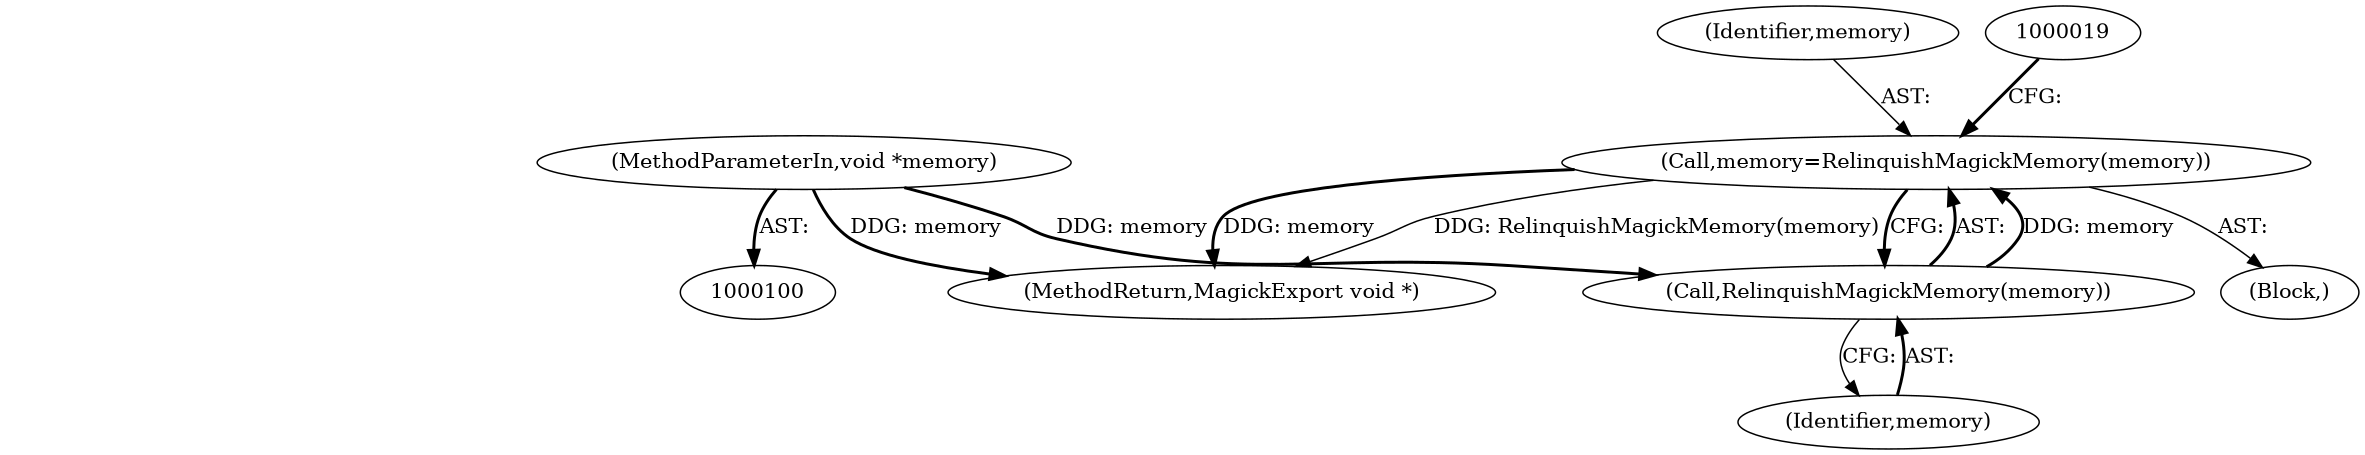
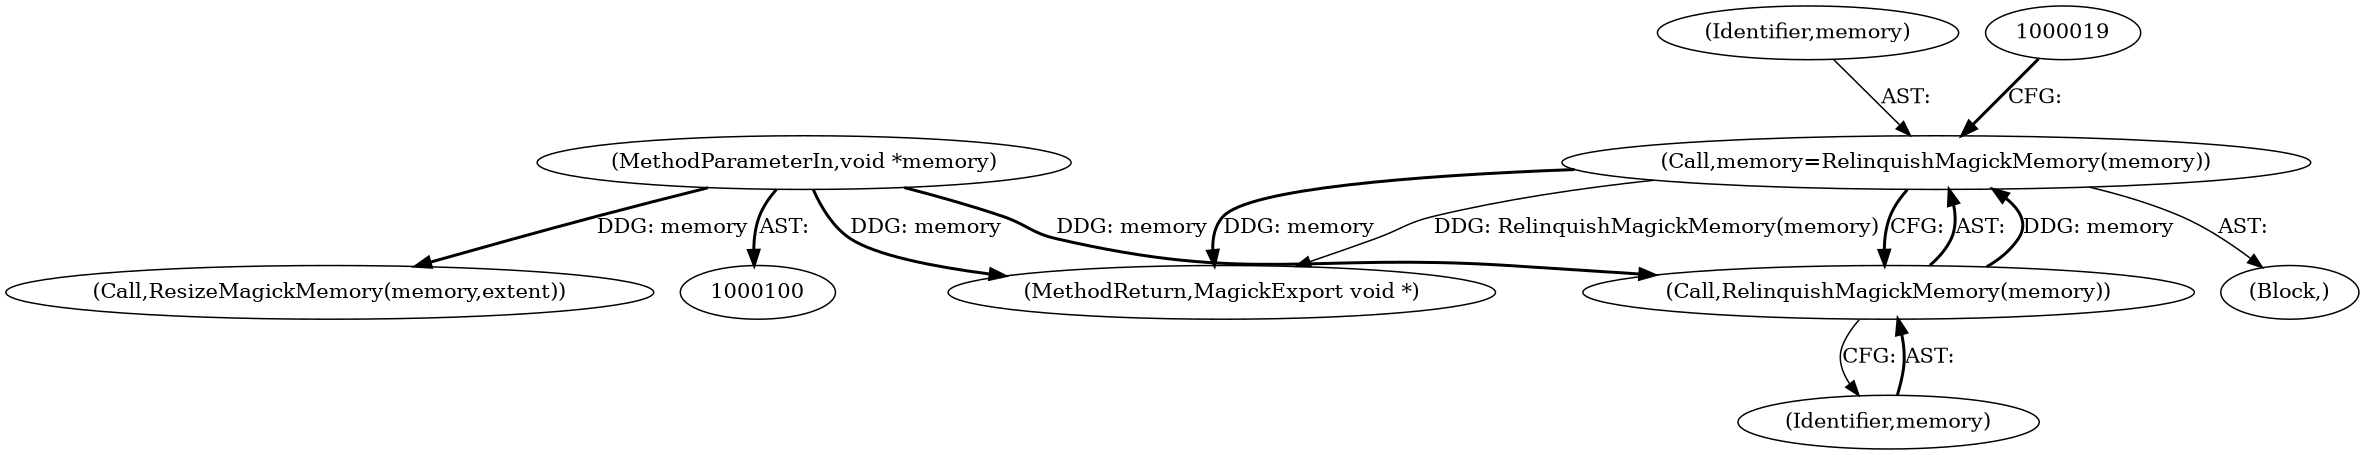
node "(Call,ResizeMagickMemory(memory,extent))": added
